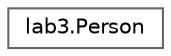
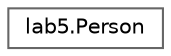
node "lab3.Person": label "lab3.Person" -> "lab5.Person"
